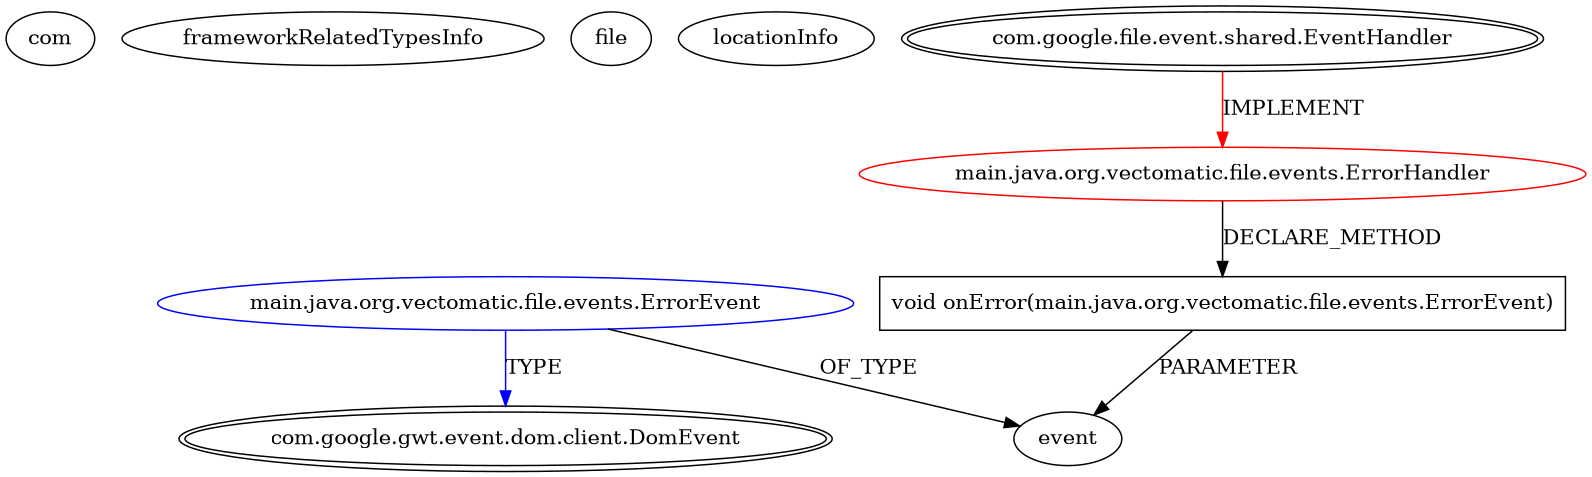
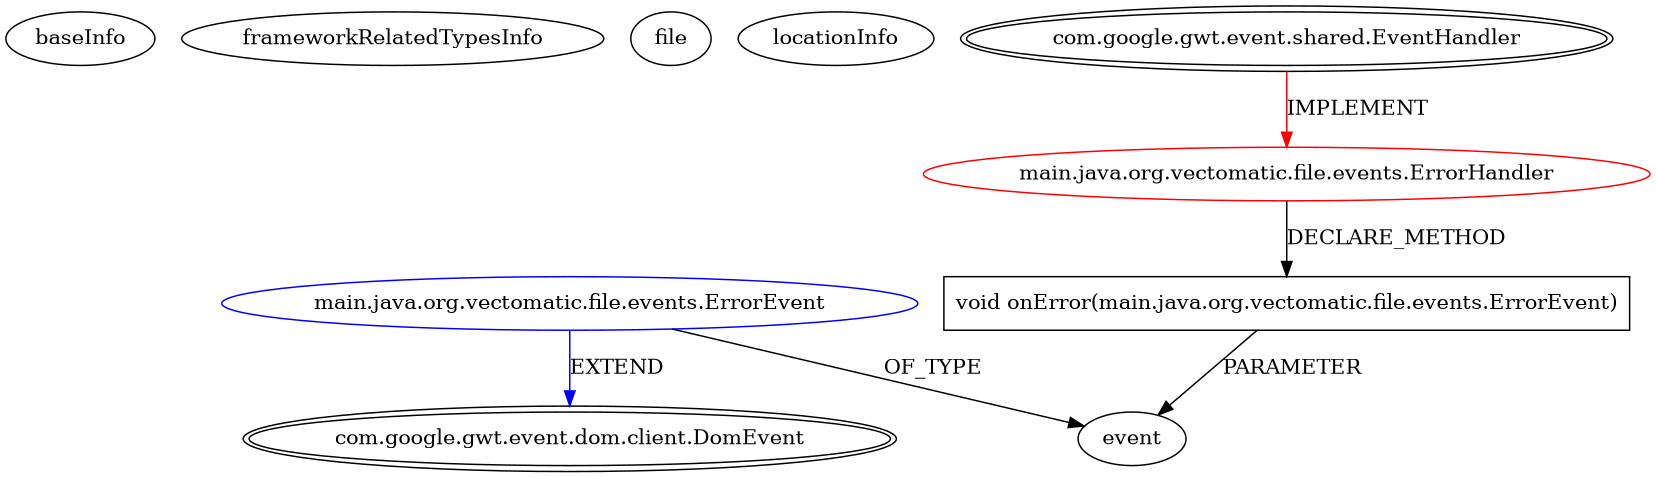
node "com": label "com" -> "baseInfo"
node "com.google.file.event.shared.EventHandler": label "com.google.file.event.shared.EventHandler" -> "com.google.gwt.event.shared.EventHandler"
edge "main.java.org.vectomatic.file.events.ErrorEvent" -> "com.google.gwt.event.dom.client.DomEvent": label "TYPE" -> "EXTEND"
